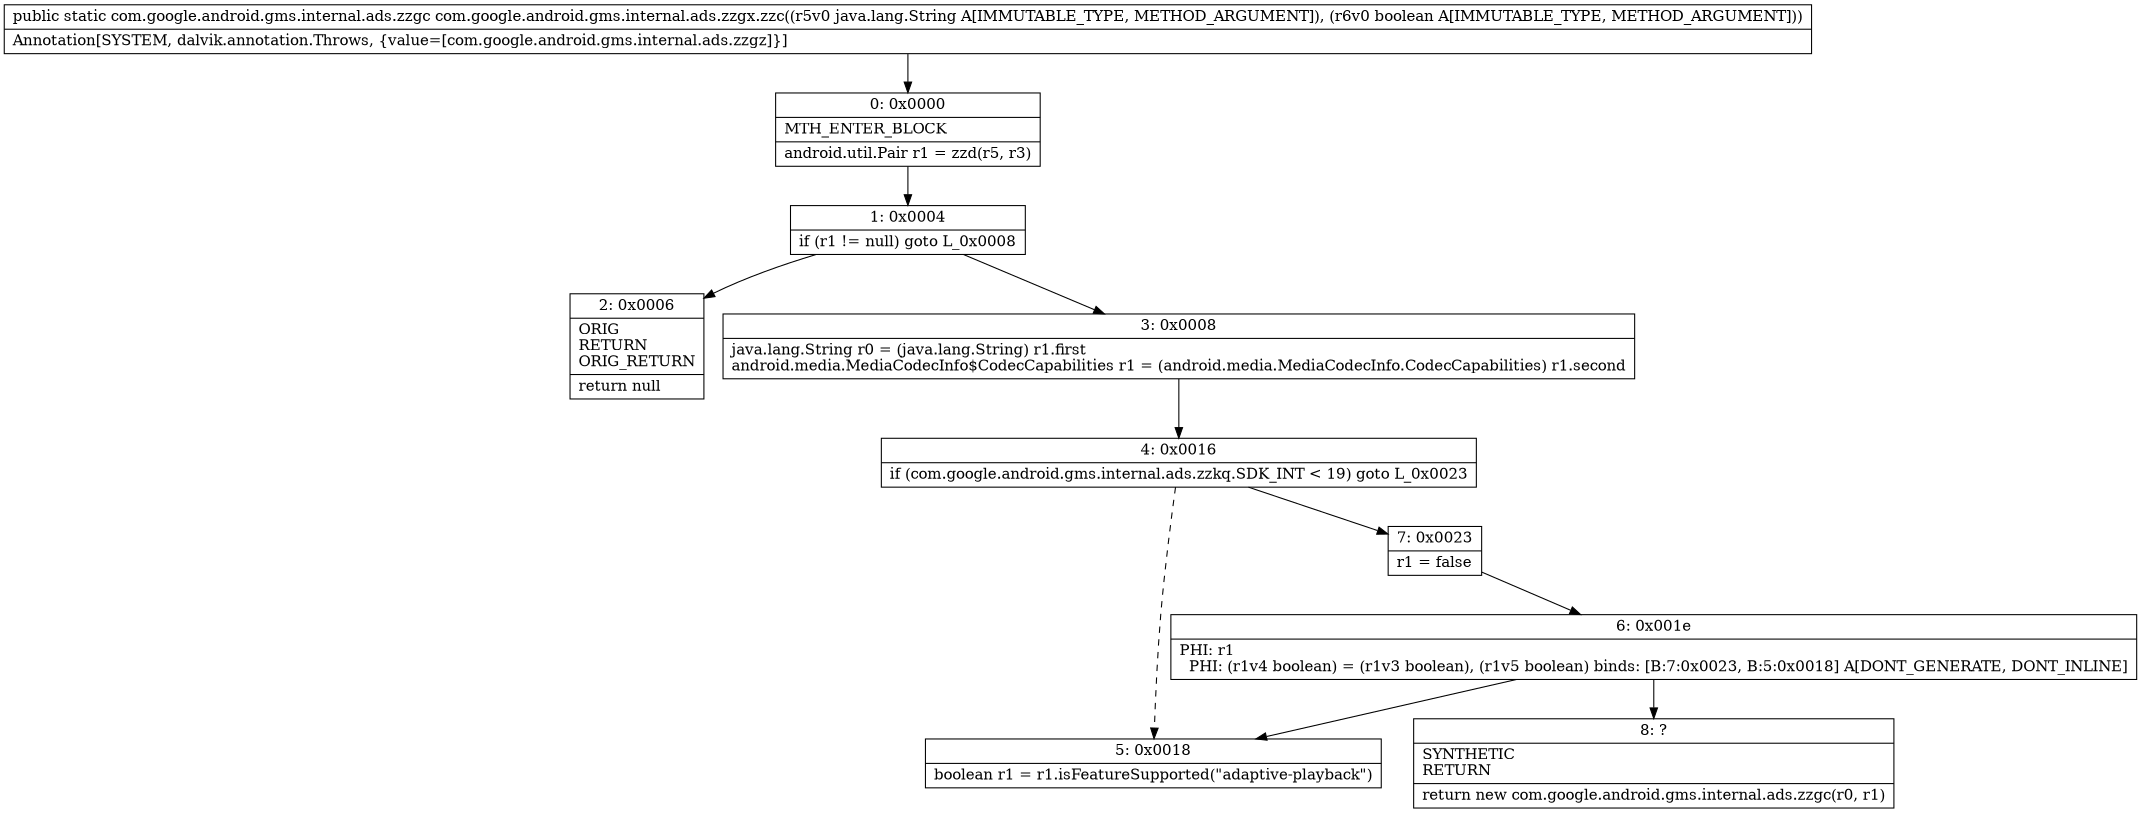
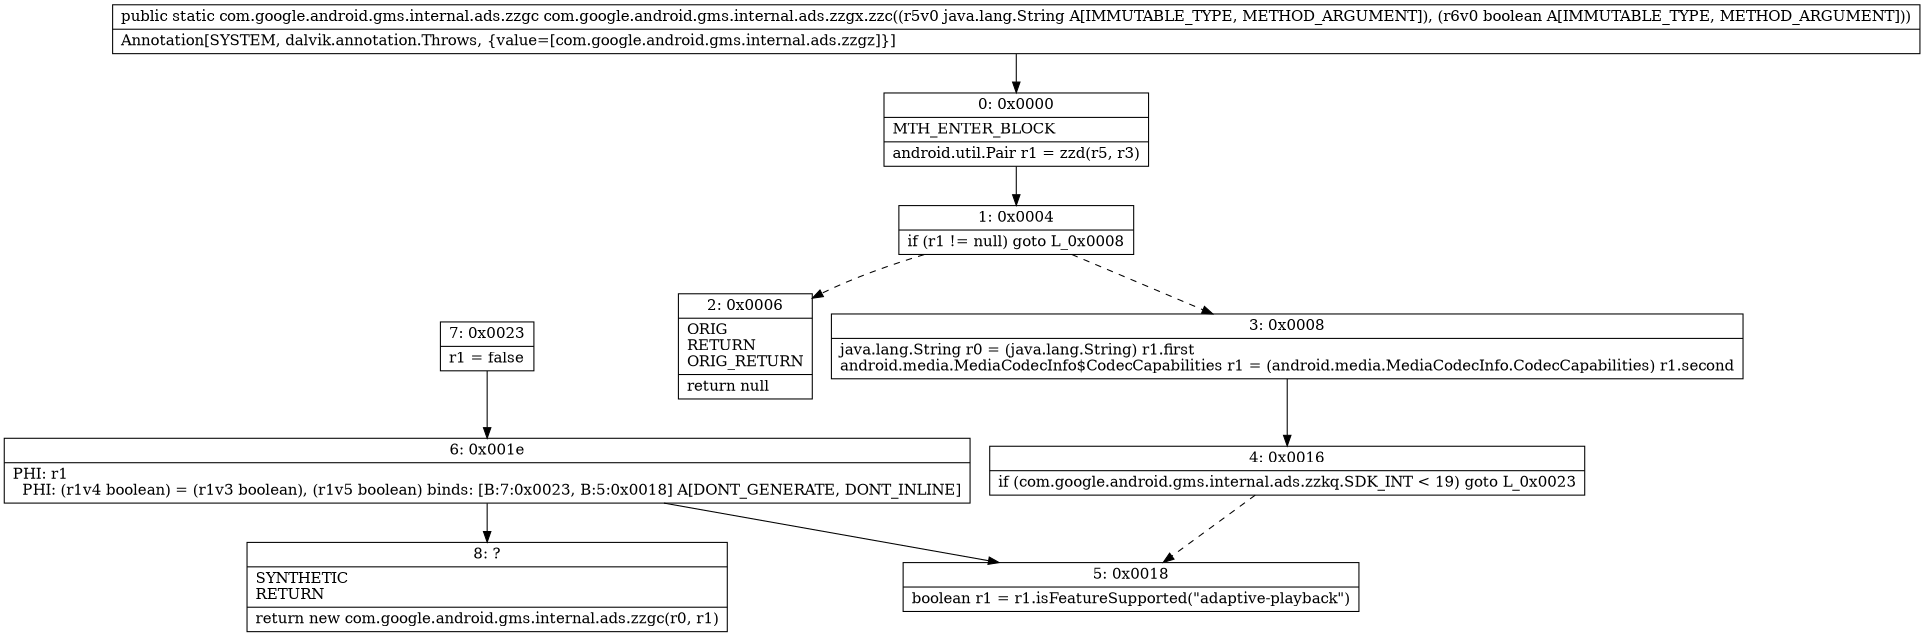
edge "1: 0x0004" -> "2: 0x0006": style solid -> dashed
edge "1: 0x0004" -> "3: 0x0008": style solid -> dashed
edge "4: 0x0016" -> "7: 0x0023": removed
